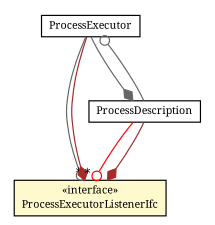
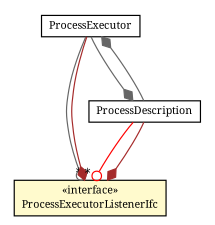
edge "ProcessDescription" -> "ProcessExecutor": arrowhead odot -> diamond
